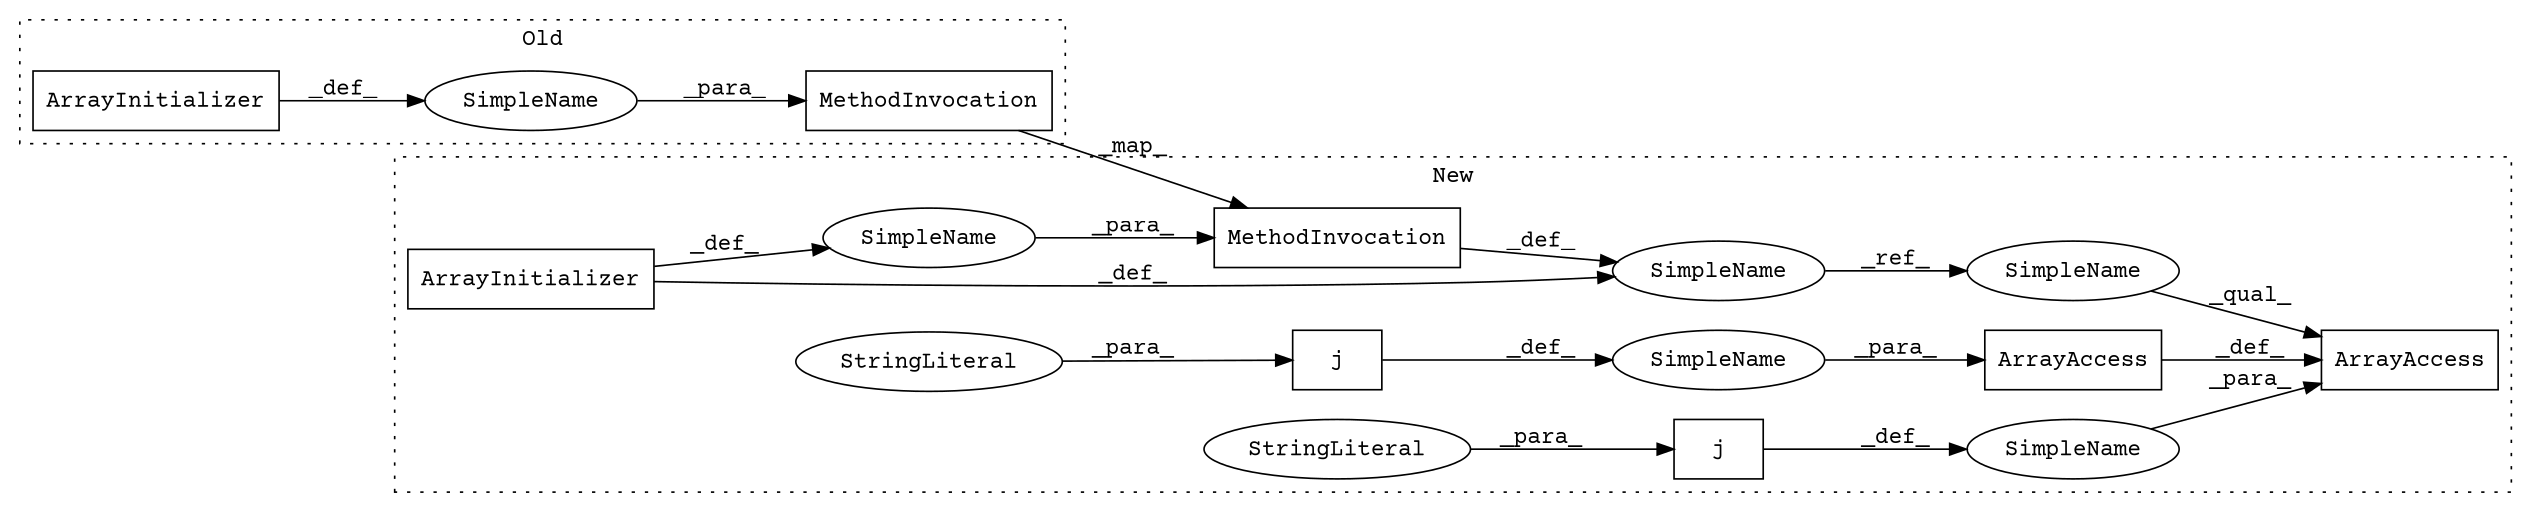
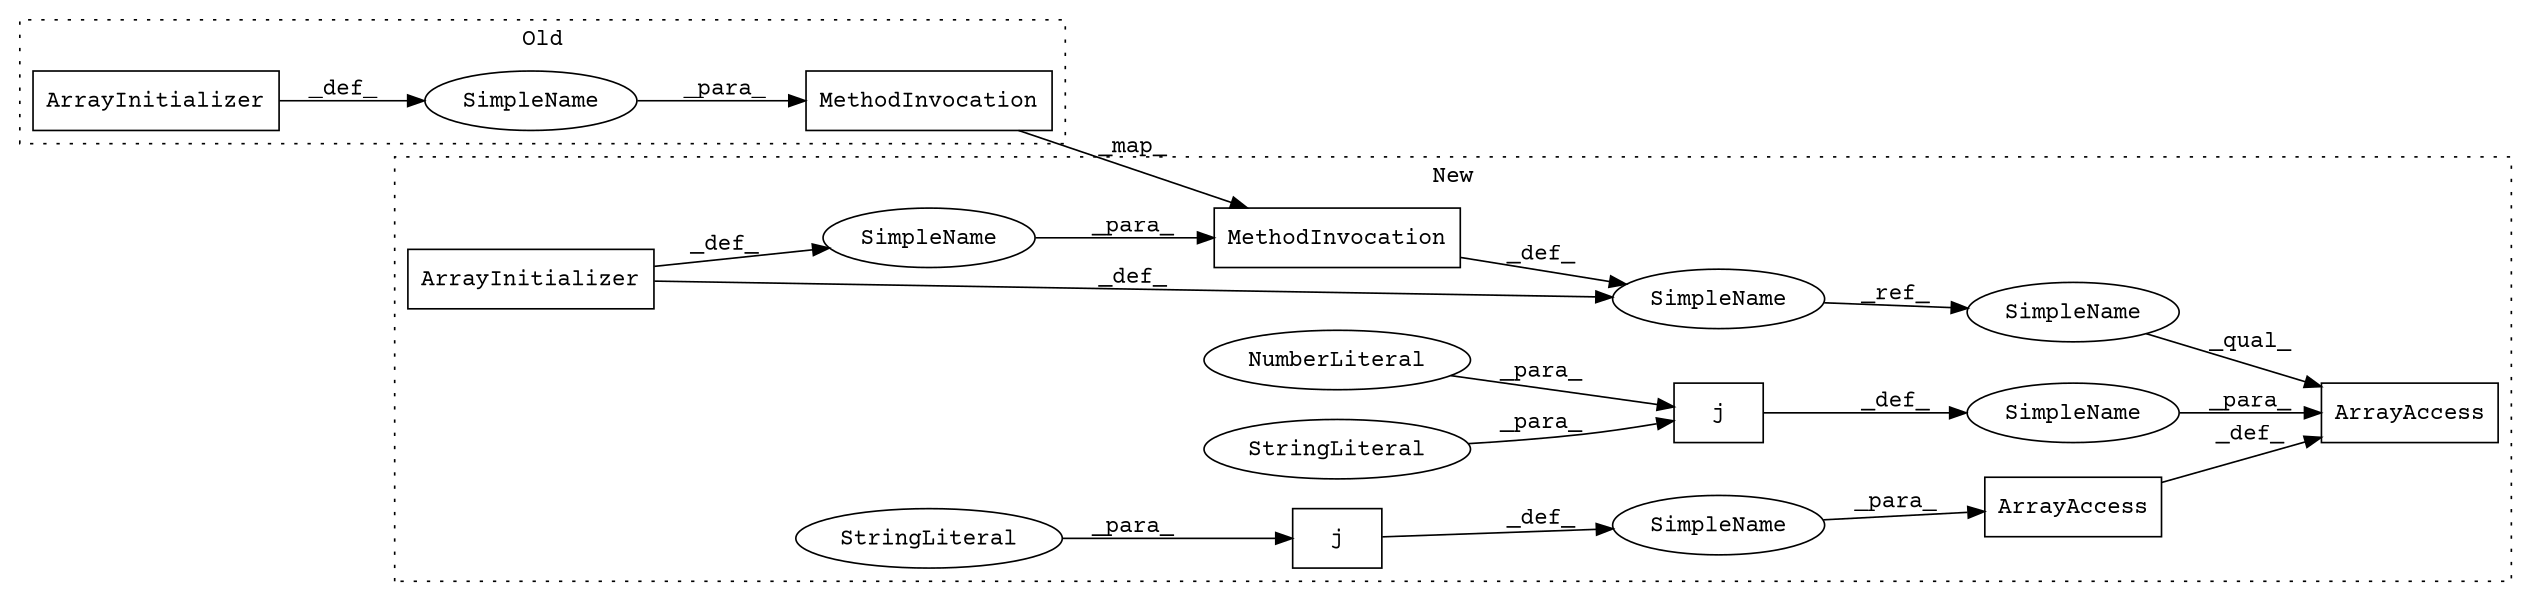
node "NumberLiteral": added
